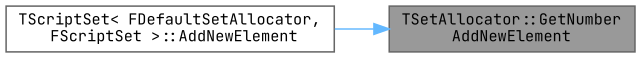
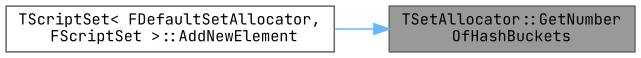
node "TSetAllocator::GetNumber AddNewElement": label "TSetAllocator::GetNumber AddNewElement" -> "TSetAllocator::GetNumber OfHashBuckets"
